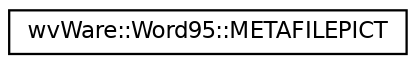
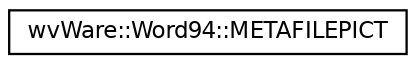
node "wvWare::Word95::METAFILEPICT": label "wvWare::Word95::METAFILEPICT" -> "wvWare::Word94::METAFILEPICT"
